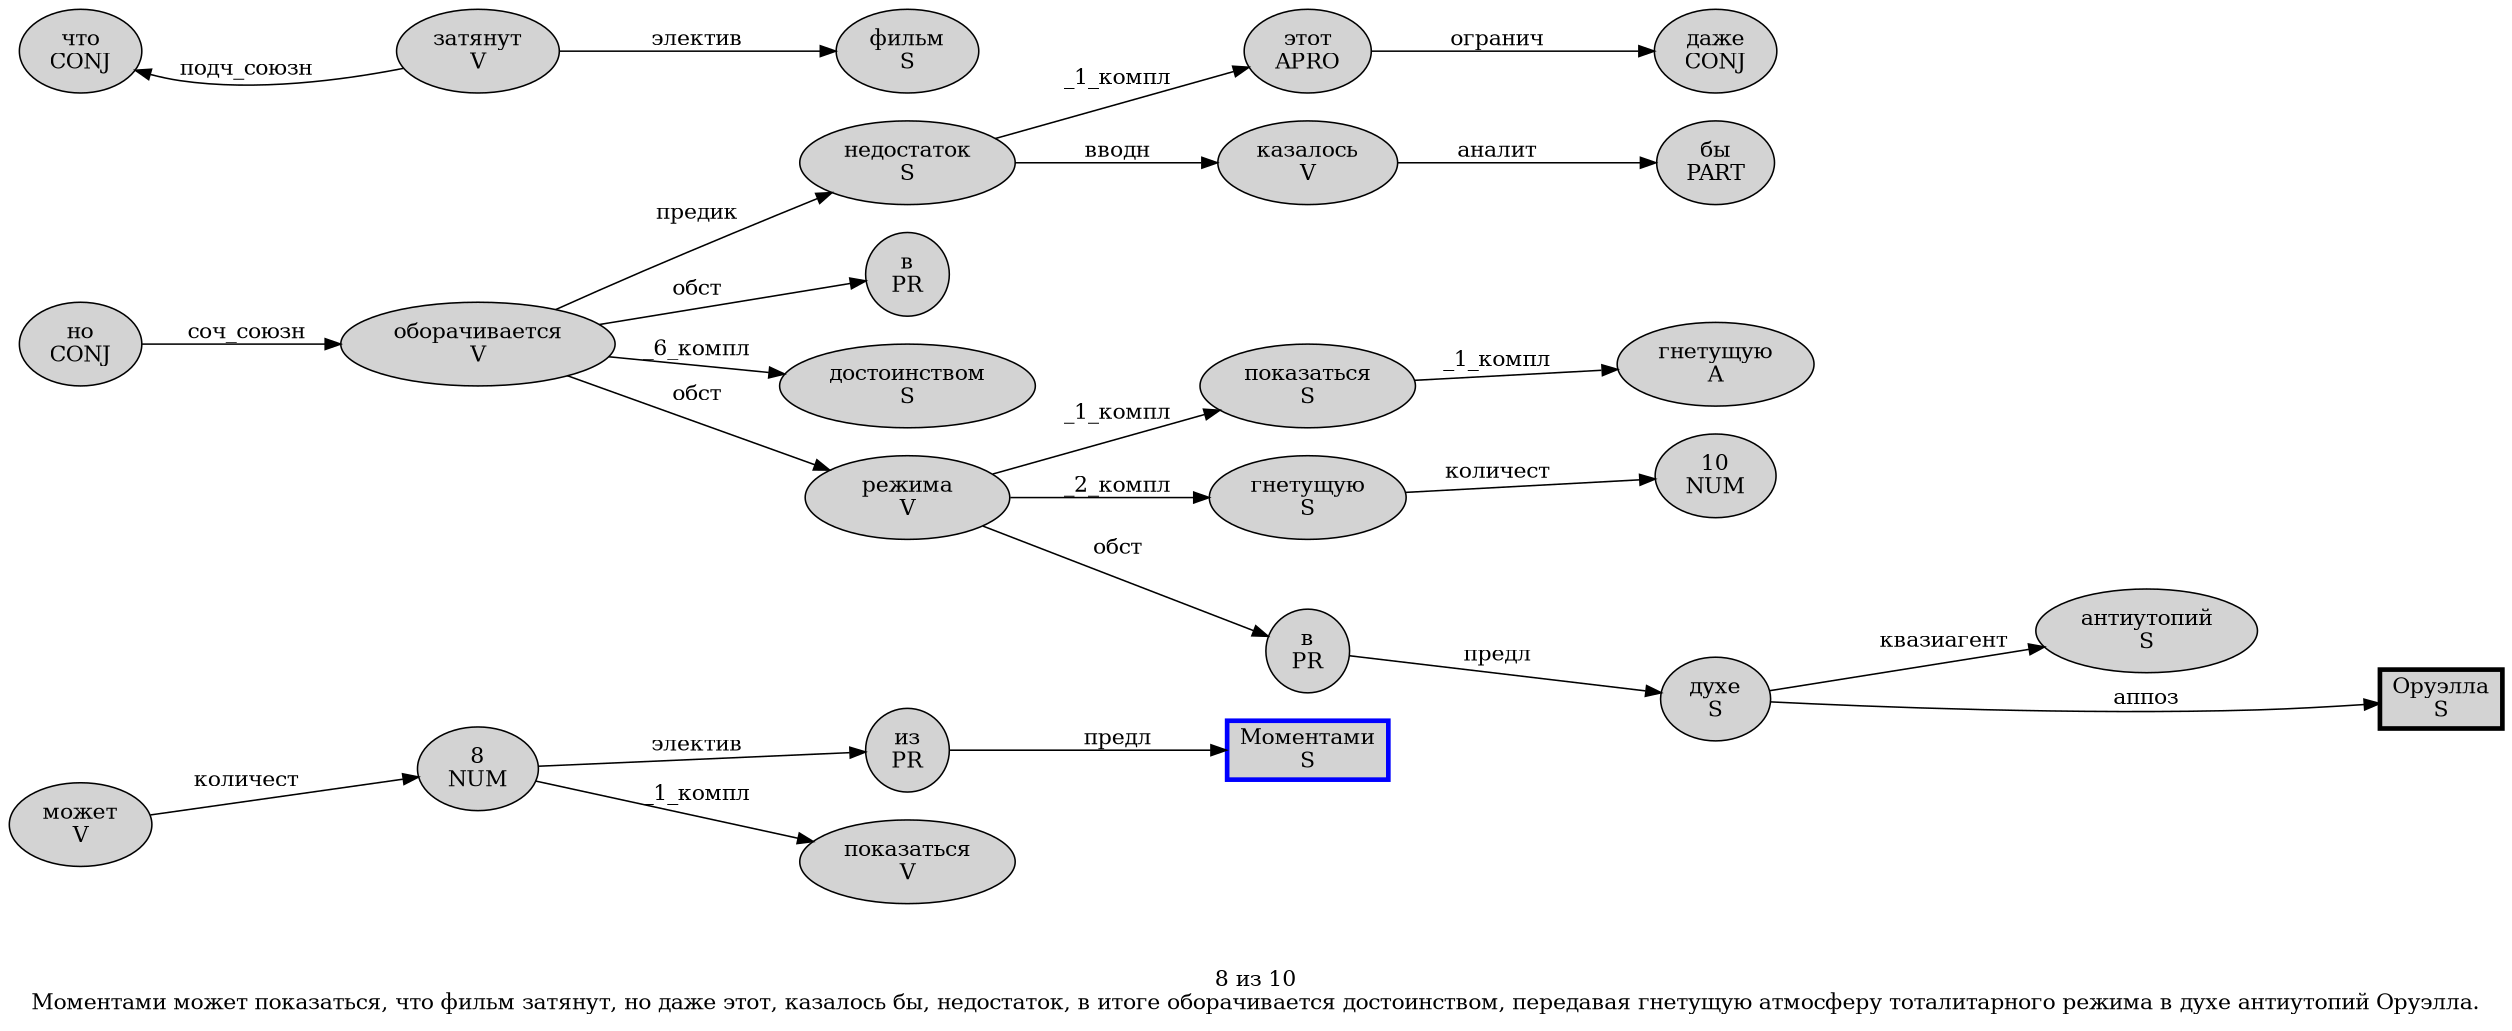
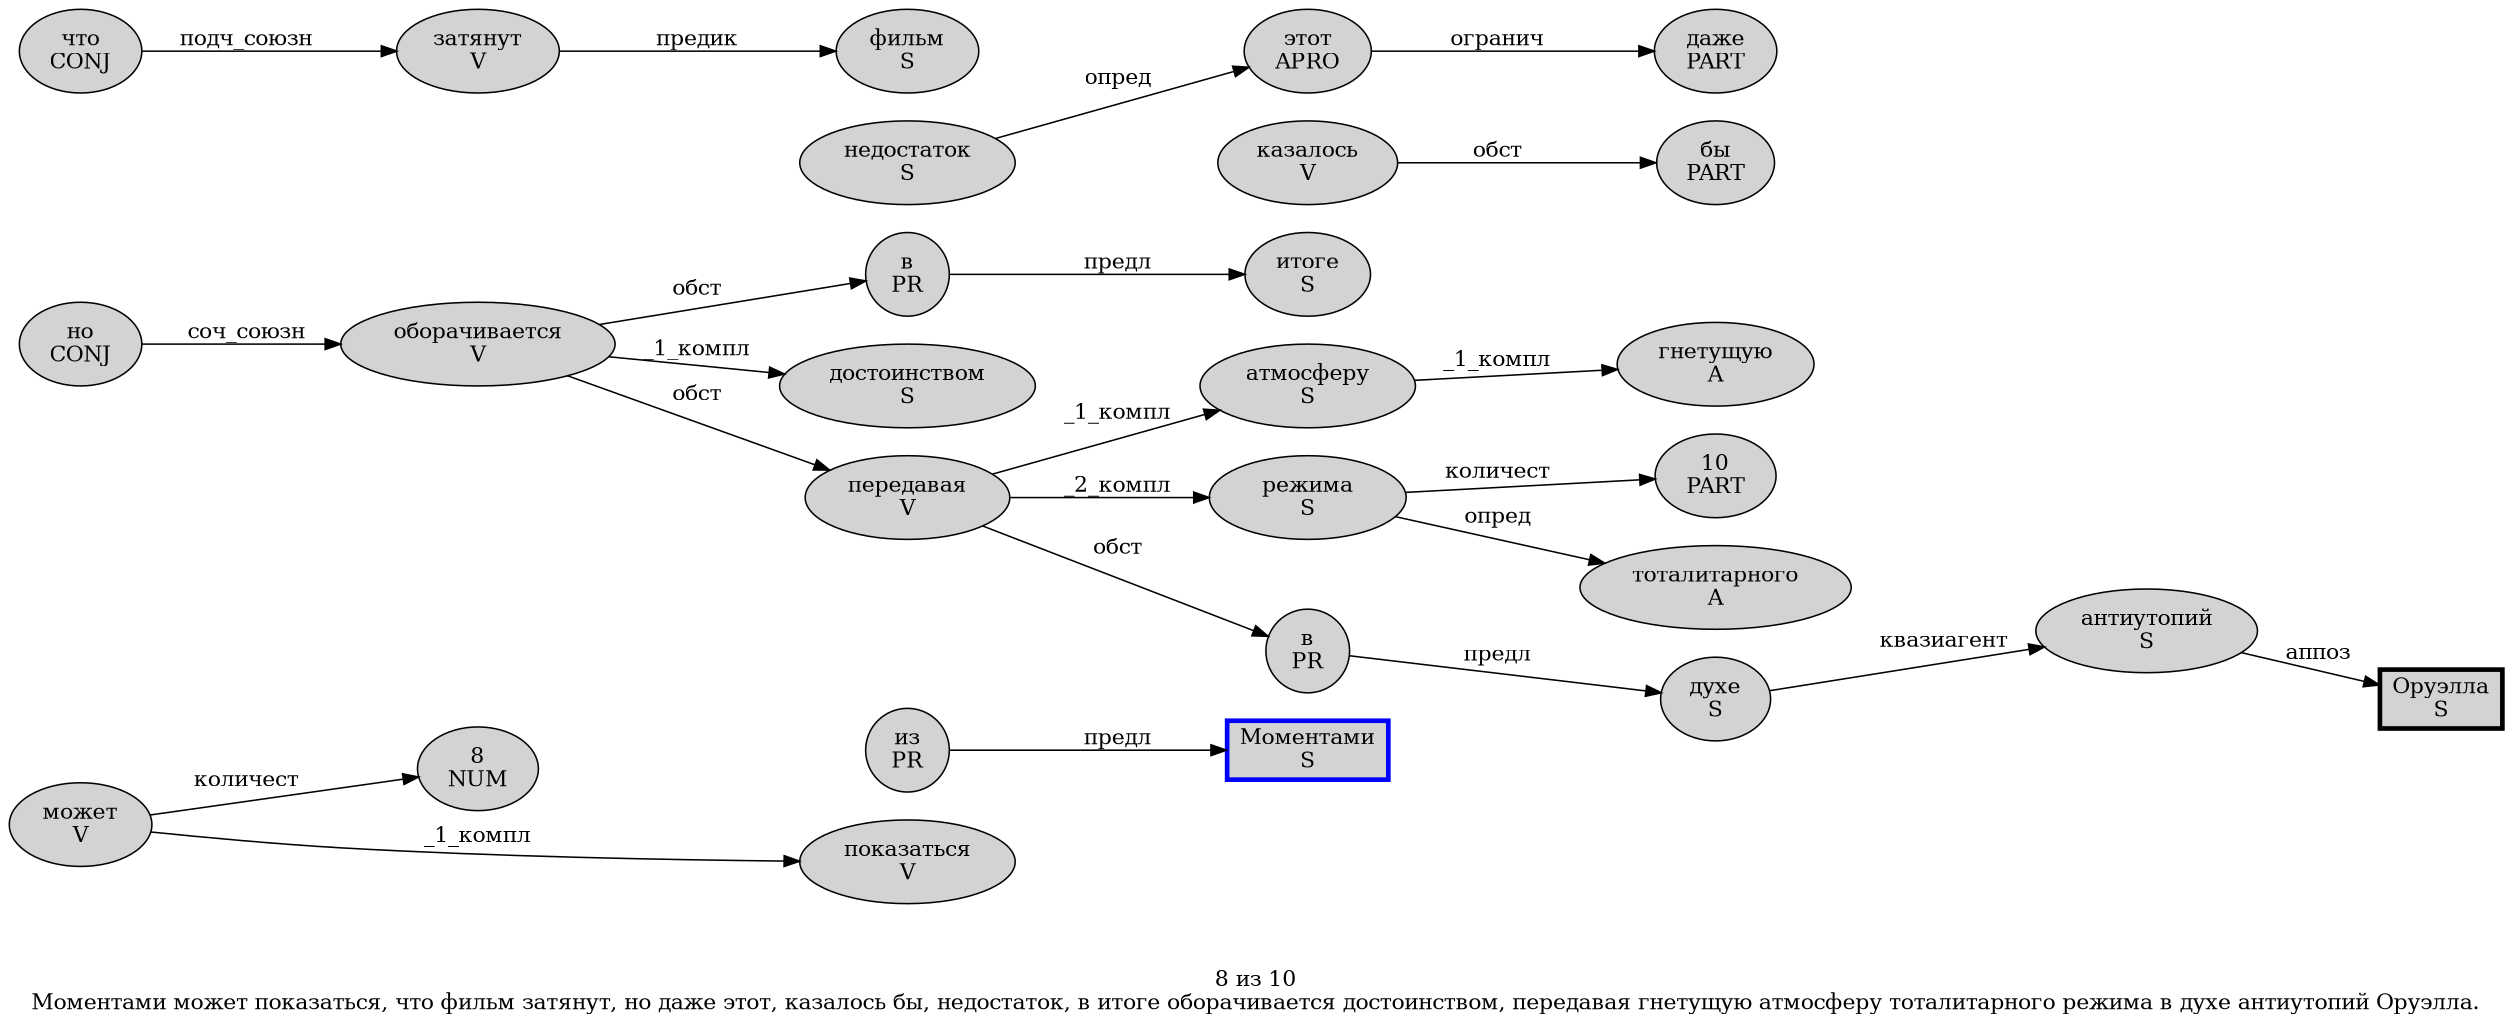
edge "затянут V" -> "фильм S": label "электив" -> "предик"
node "даже CONJ": label "даже CONJ" -> "даже PART"
edge "недостаток S" -> "этот APRO": label "_1_компл" -> "опред"
edge "затянут V" -> "что CONJ": reversed
edge "казалось V" -> "бы PART": label "аналит" -> "обст"
edge "недостаток S" -> "казалось V": removed, label "вводн"
edge "оборачивается V" -> "недостаток S": removed, label "предик"
node "итоге S": added
edge "оборачивается V" -> "достоинством S": label "_6_компл" -> "_1_компл"
node "показаться S": label "показаться S" -> "атмосферу S"
node "10 NUM": label "10 NUM" -> "10 PART"
node "режима V": label "режима V" -> "передавая V"
node "гнетущую S": label "гнетущую S" -> "режима S"
node "тоталитарного A": added
edge "духе S" -> "Оруэлла S": now "антиутопий S" -> "Оруэлла S"
edge "8 NUM" -> "из PR": removed, label "электив"
edge "8 NUM" -> "показаться V": now "может V" -> "показаться V"
